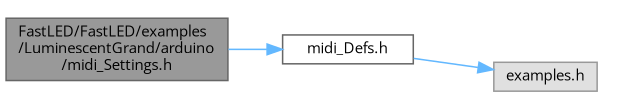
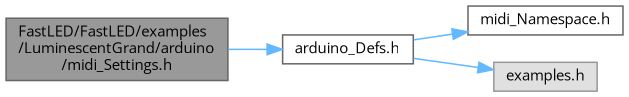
node "midi_Namespace.h": added
node "midi_Defs.h": label "midi_Defs.h" -> "arduino_Defs.h"
